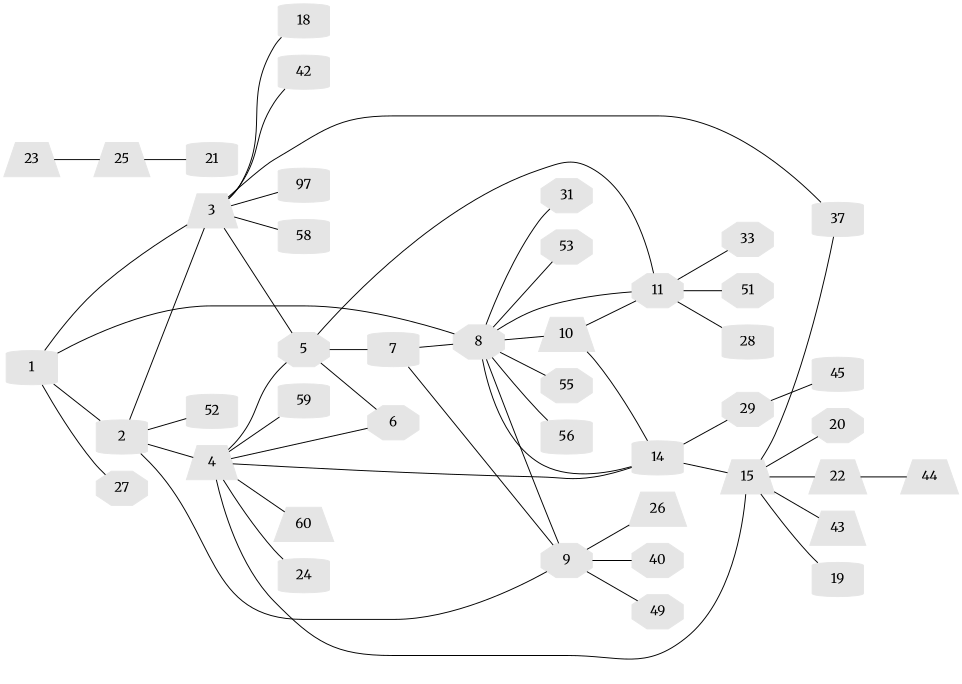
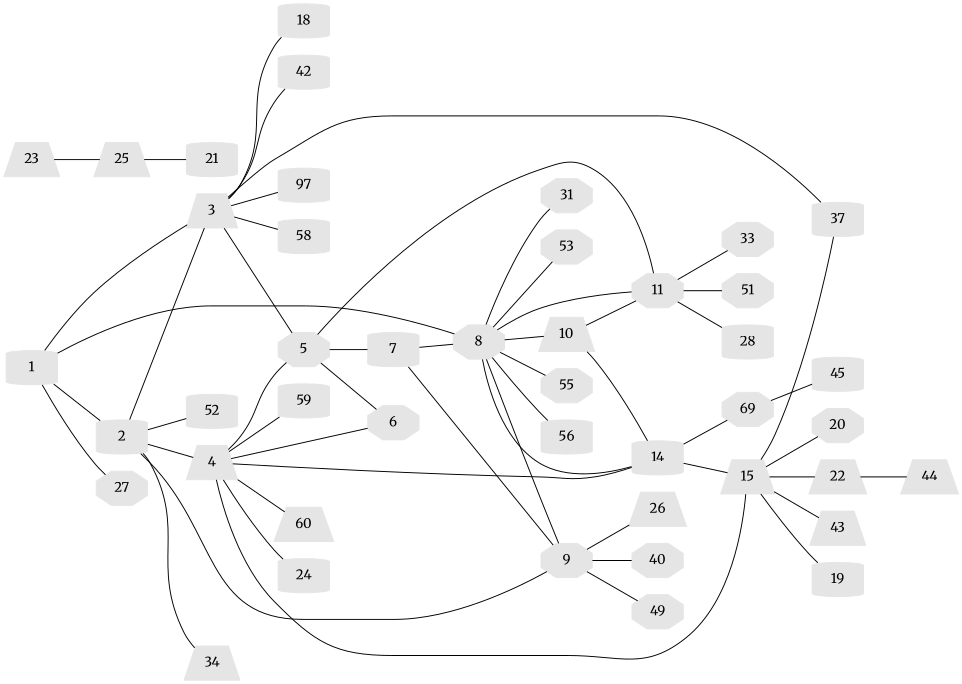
node "29": label "29" -> "69"
node "34": added
